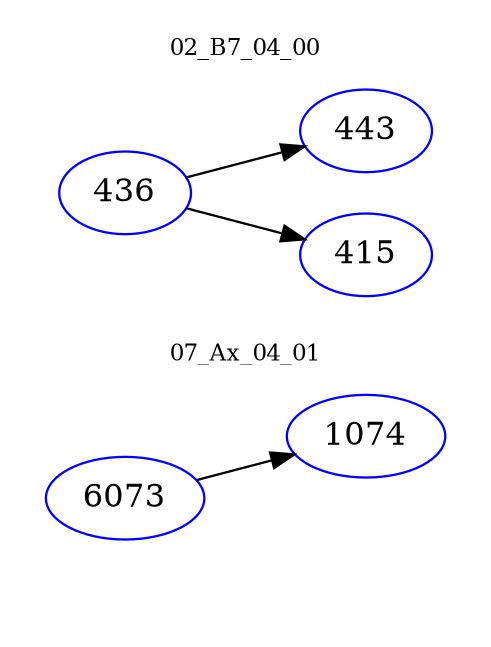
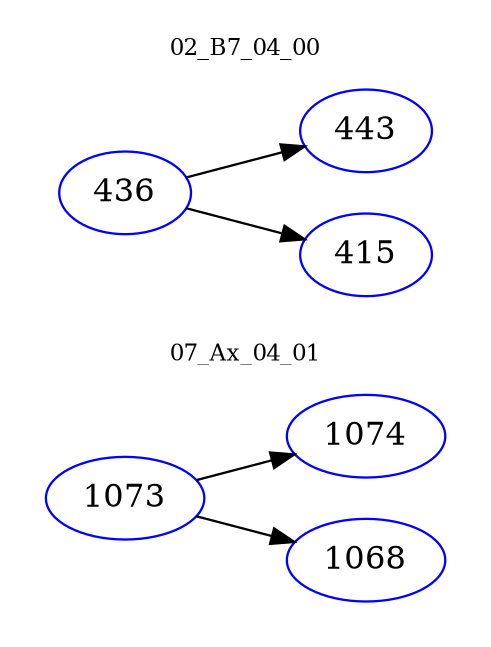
node "6073": label "6073" -> "1073"
node "1068": added
